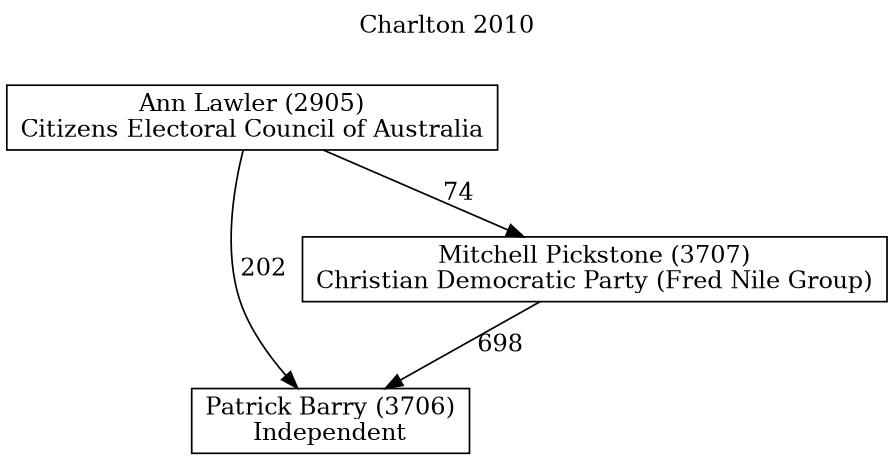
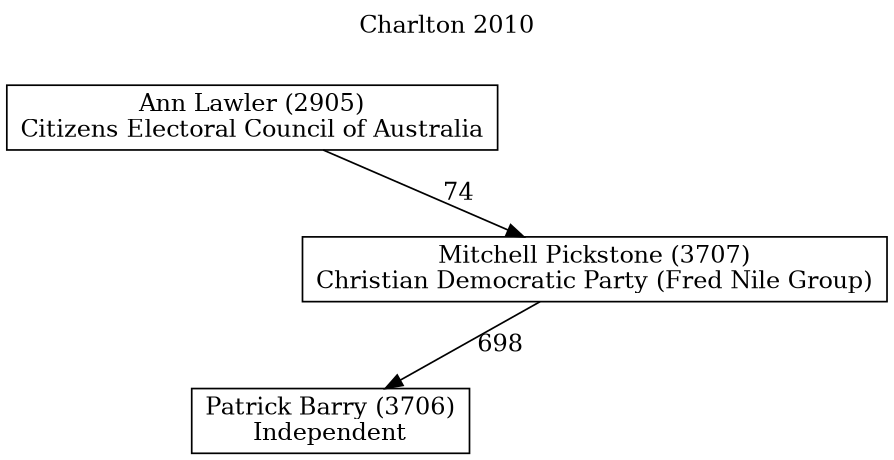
edge "Ann Lawler (2905) Citizens Electoral Council of Australia" -> "Patrick Barry (3706) Independent": removed, label "202"
